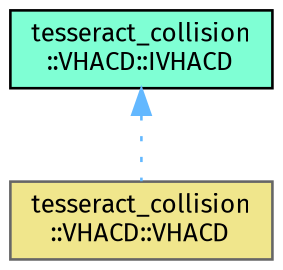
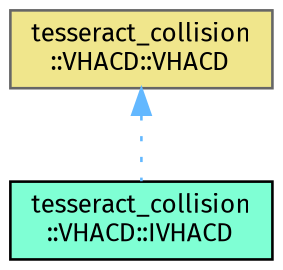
edge "tesseract_collision ::VHACD::VHACD" -> "tesseract_collision ::VHACD::IVHACD": reversed
